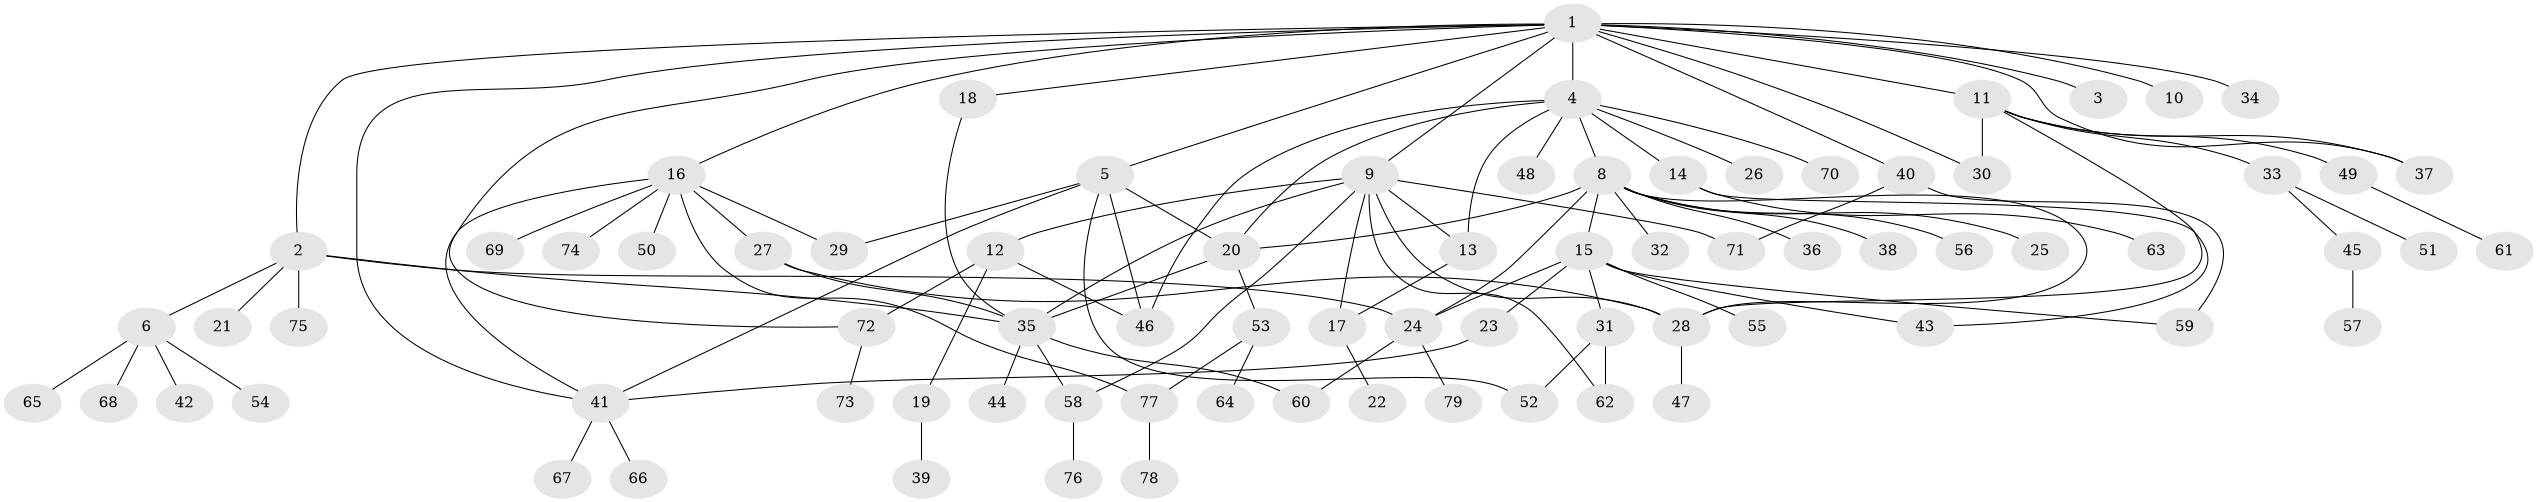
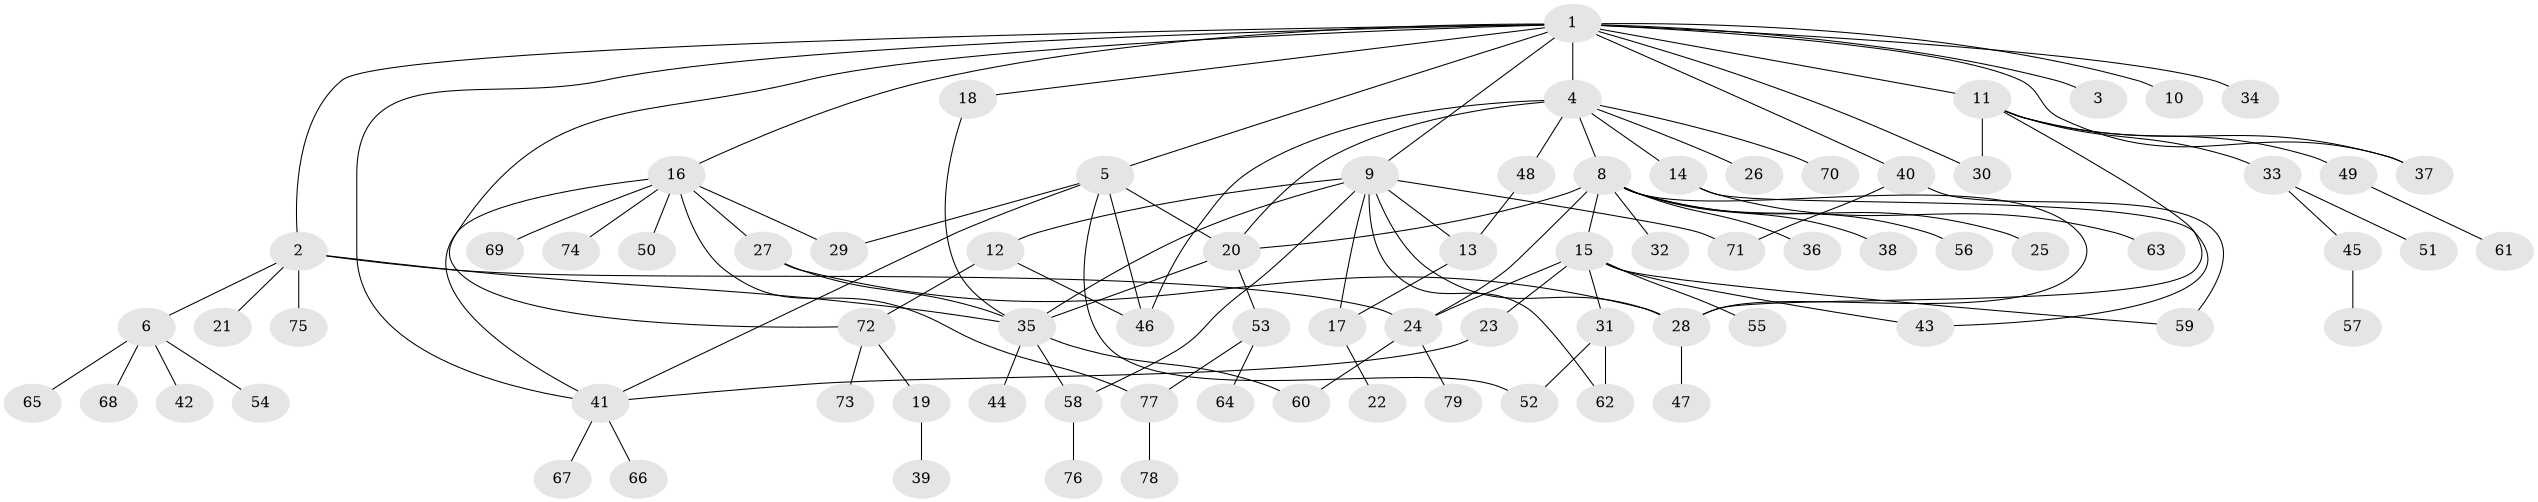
edge "4" -- "13": now "48" -- "13"
edge "12" -- "19": now "72" -- "19"
